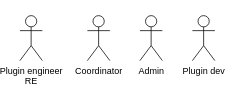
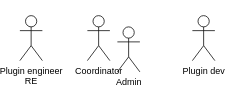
node "Admin": moved (151, 38) -> (129, 49)
